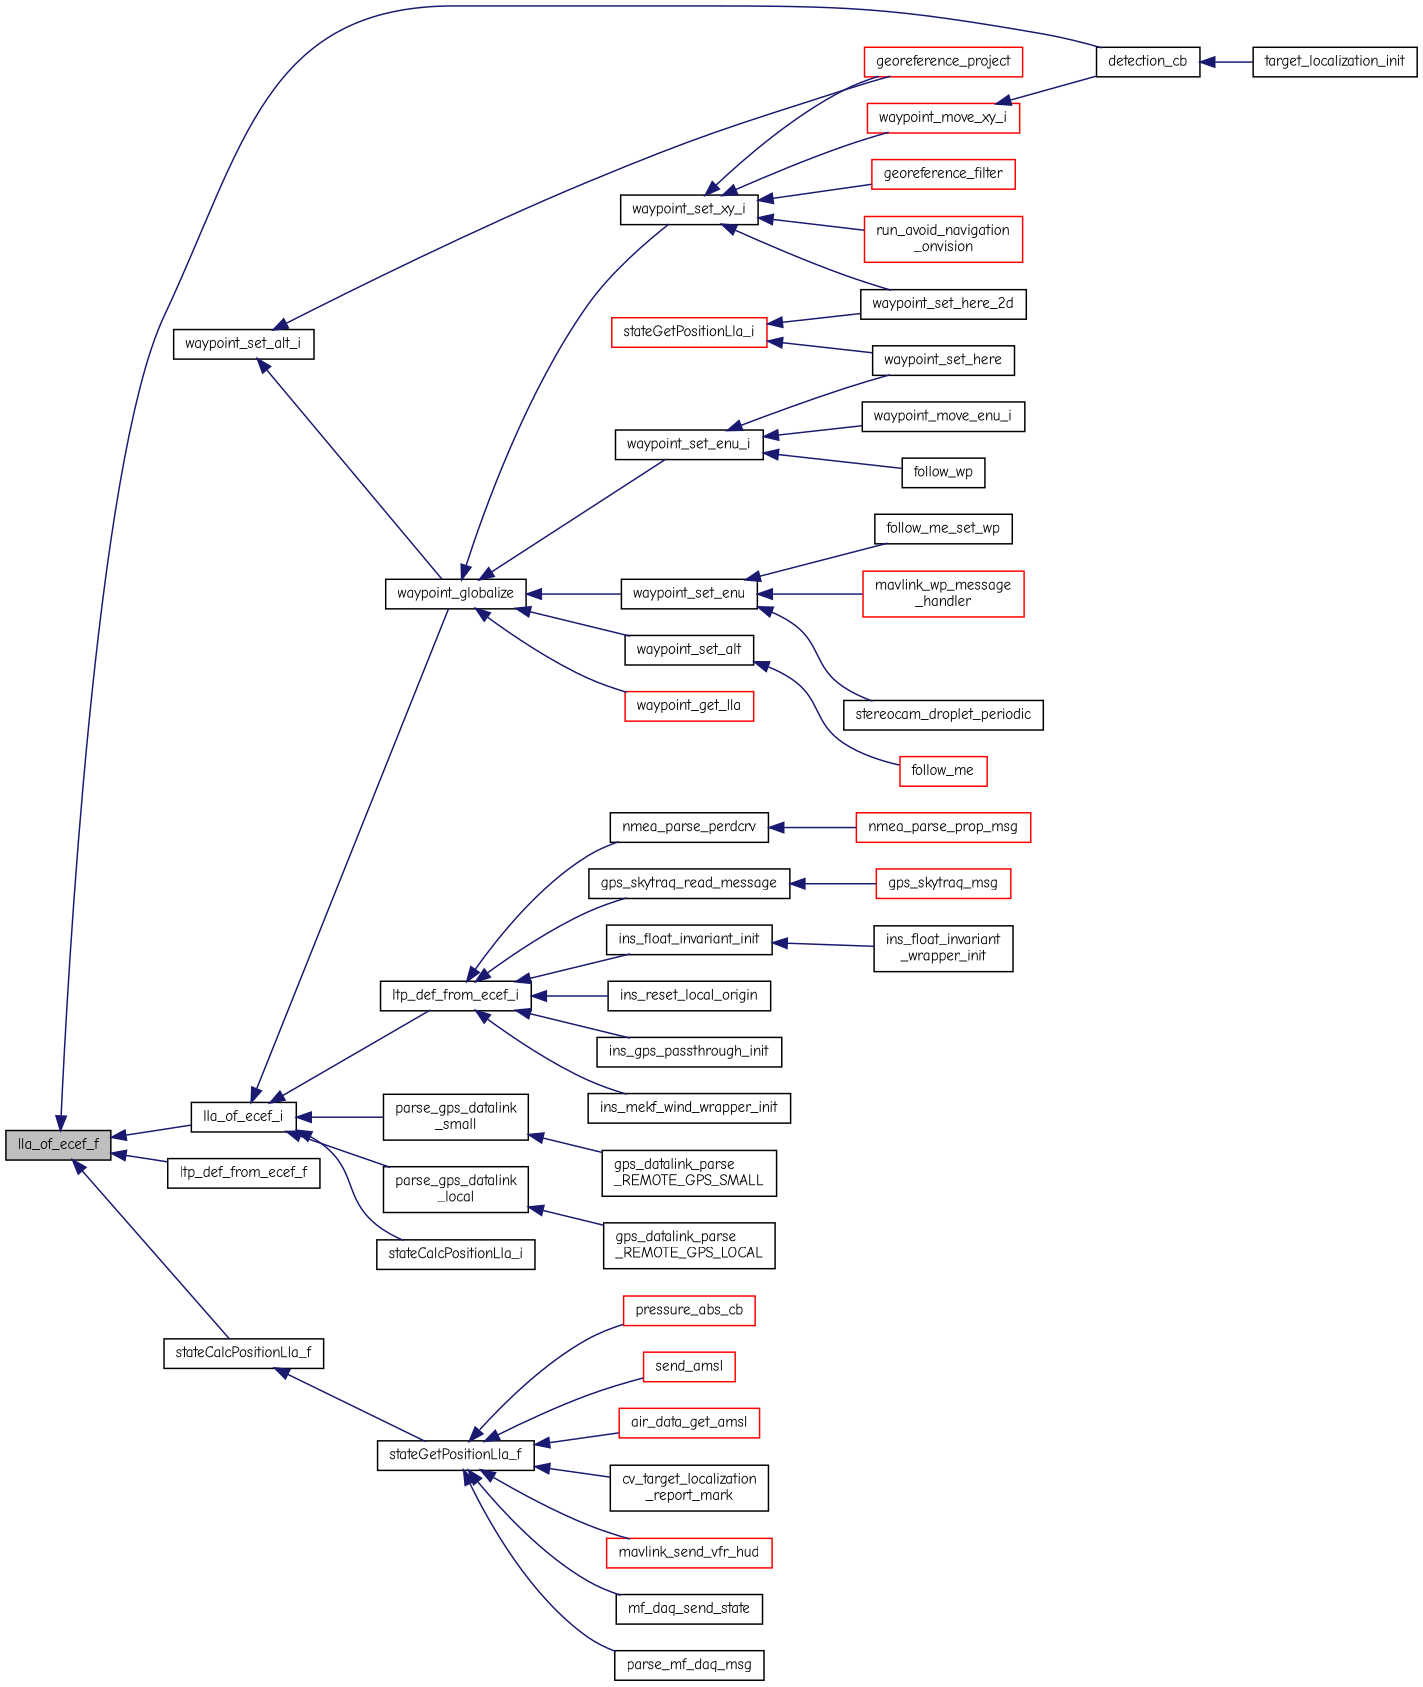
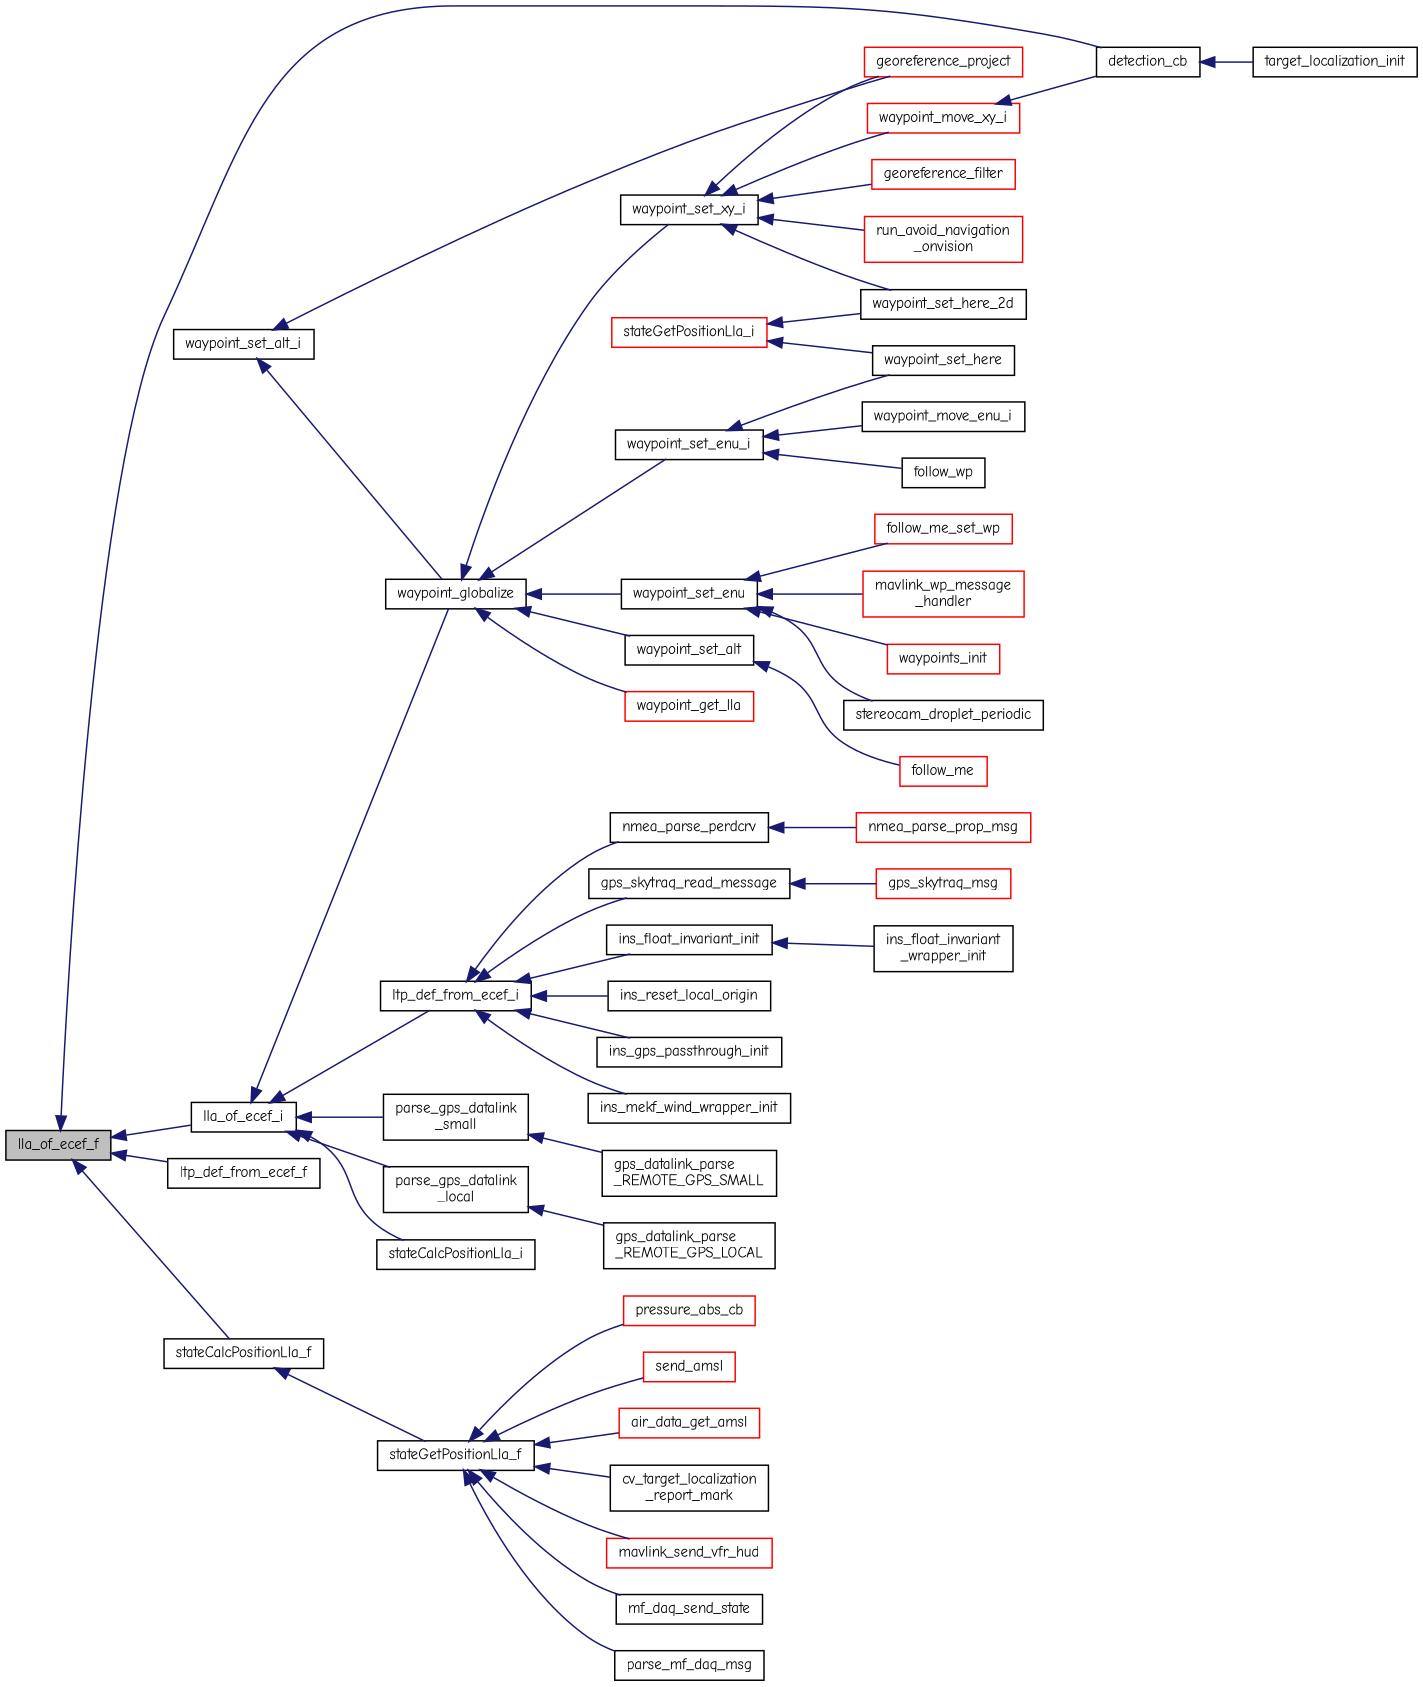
node "follow_me_set_wp": color black -> red
node "waypoints_init": added
